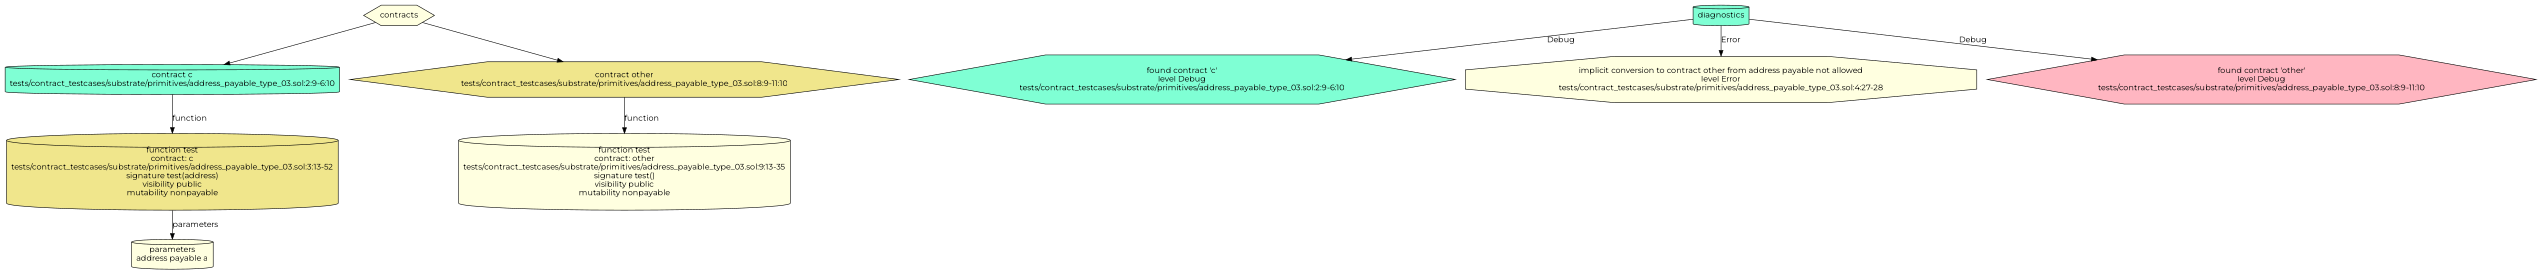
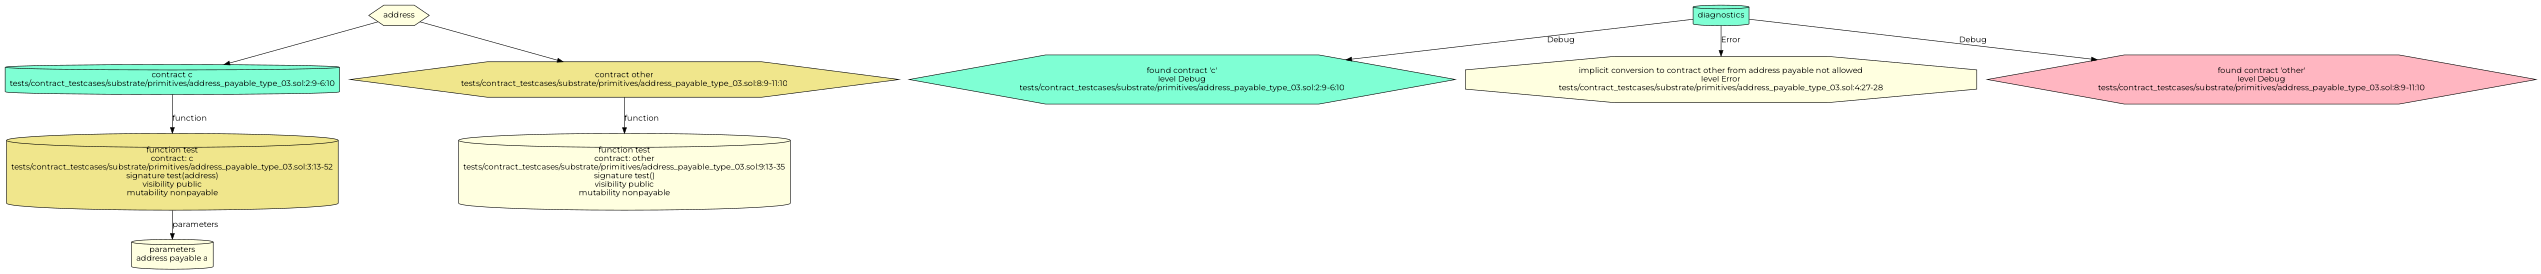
node "contracts": label "contracts" -> "address"
